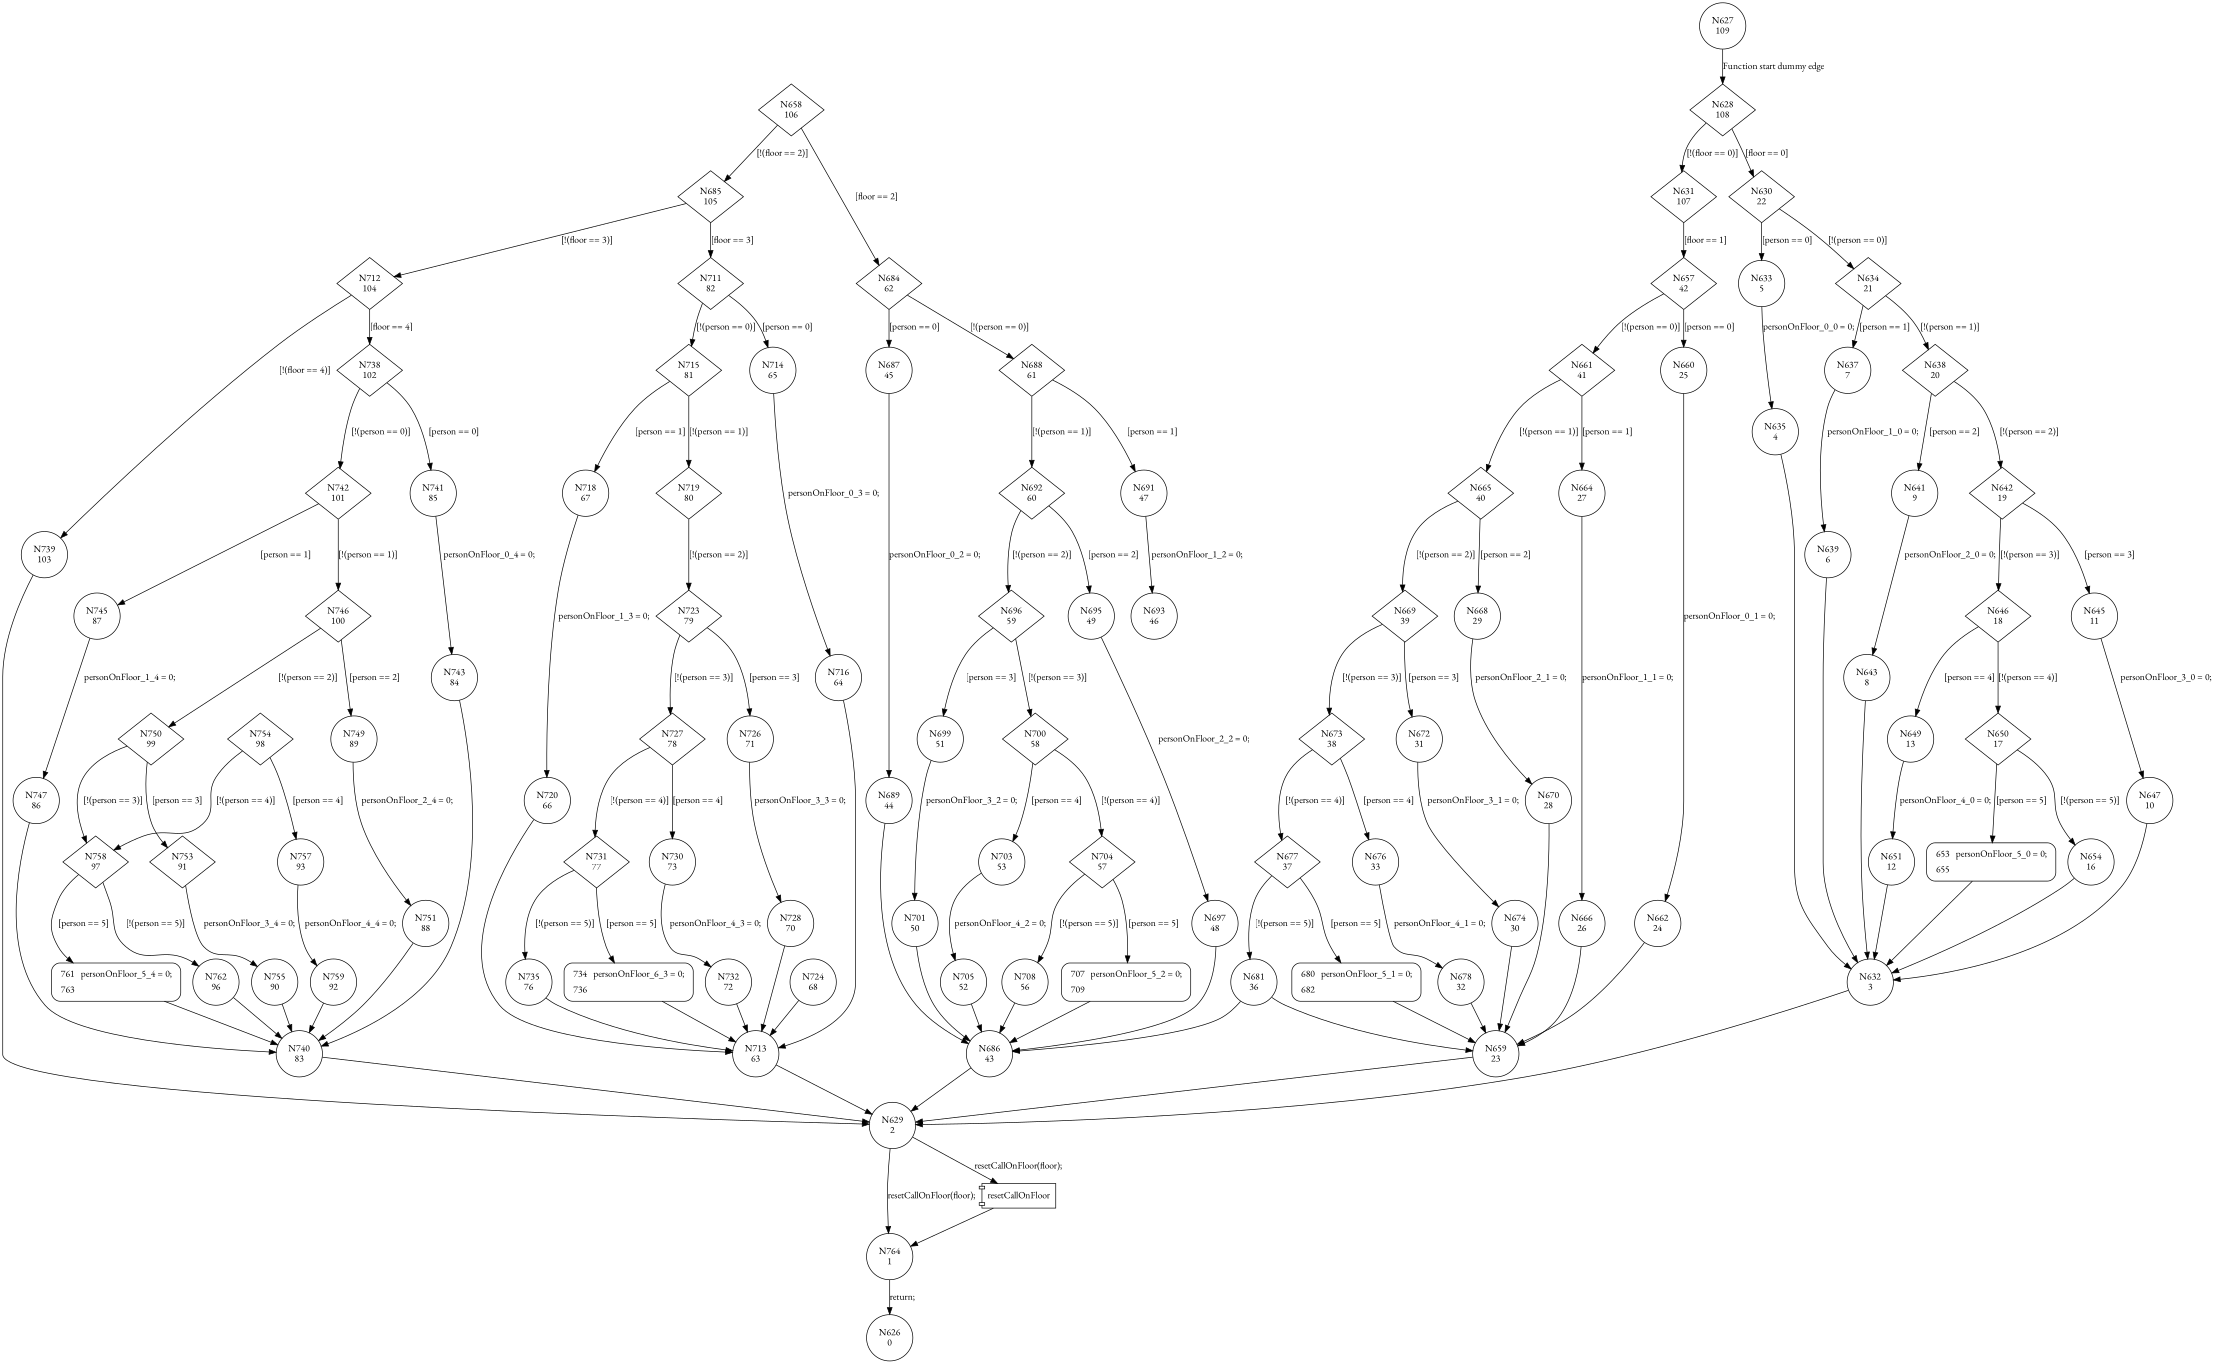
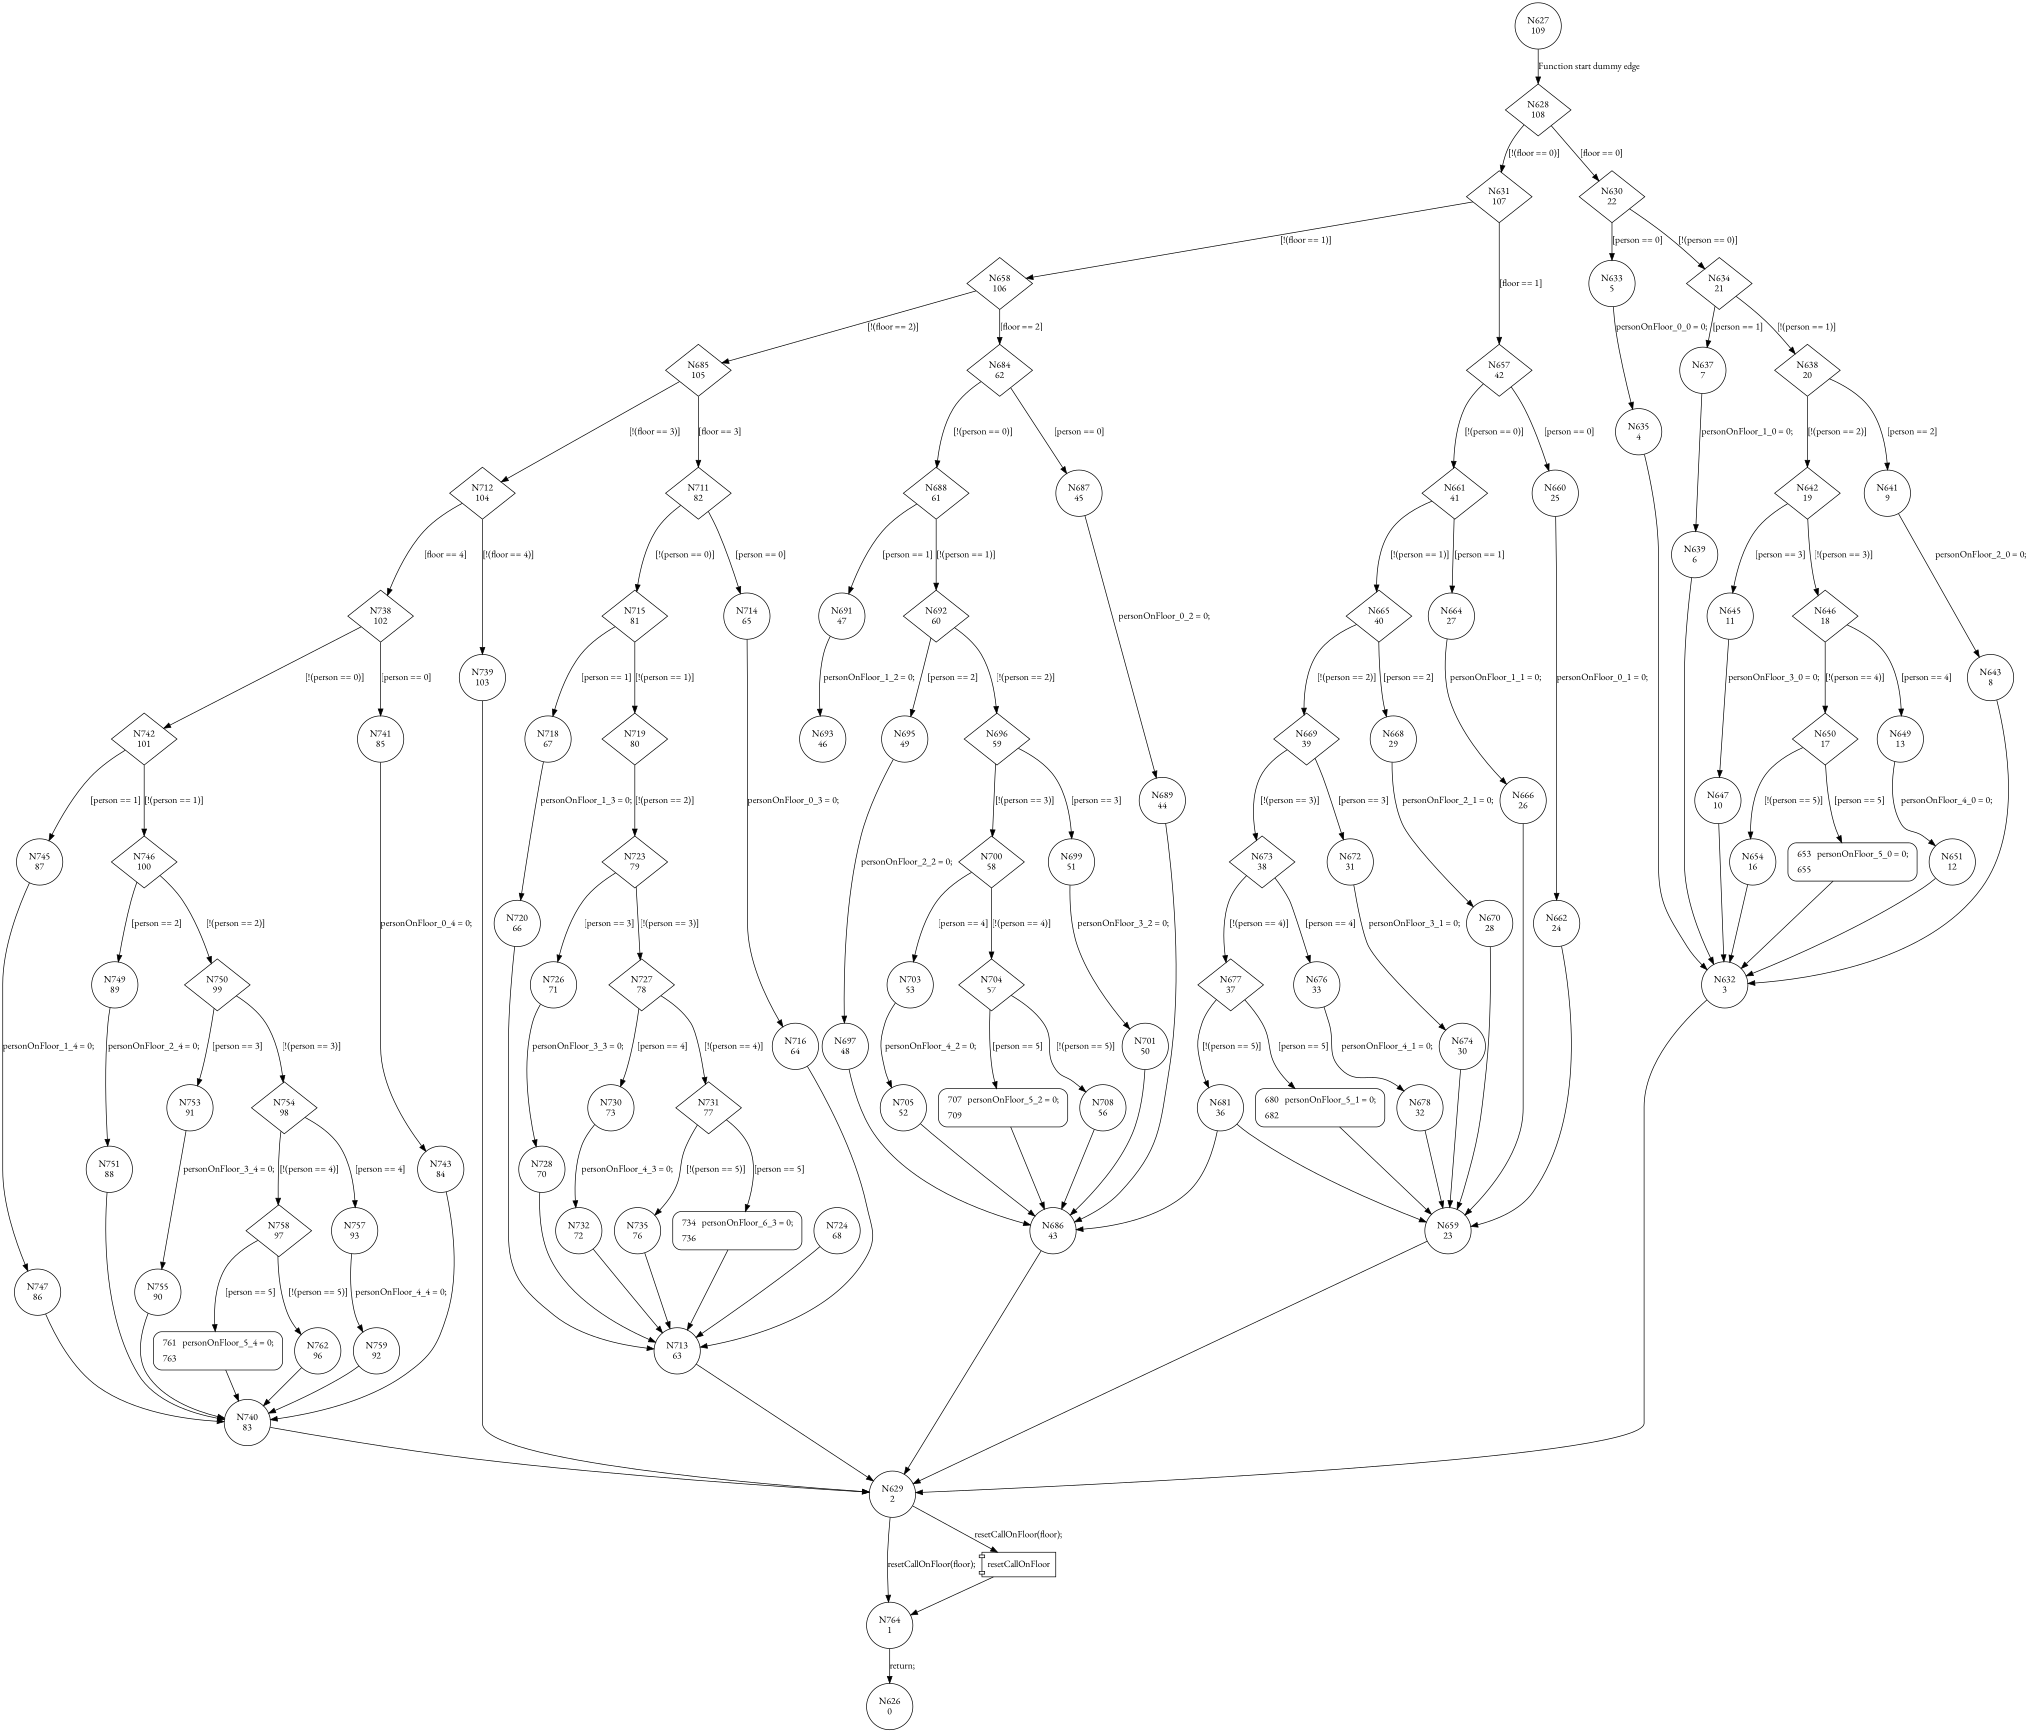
edge "N631 107" -> "N658 106": added, label "[!(floor == 1)]"
edge "N750 99" -> "N758 97": now "N750 99" -> "N754 98"
node "N753 91": shape diamond -> circle
